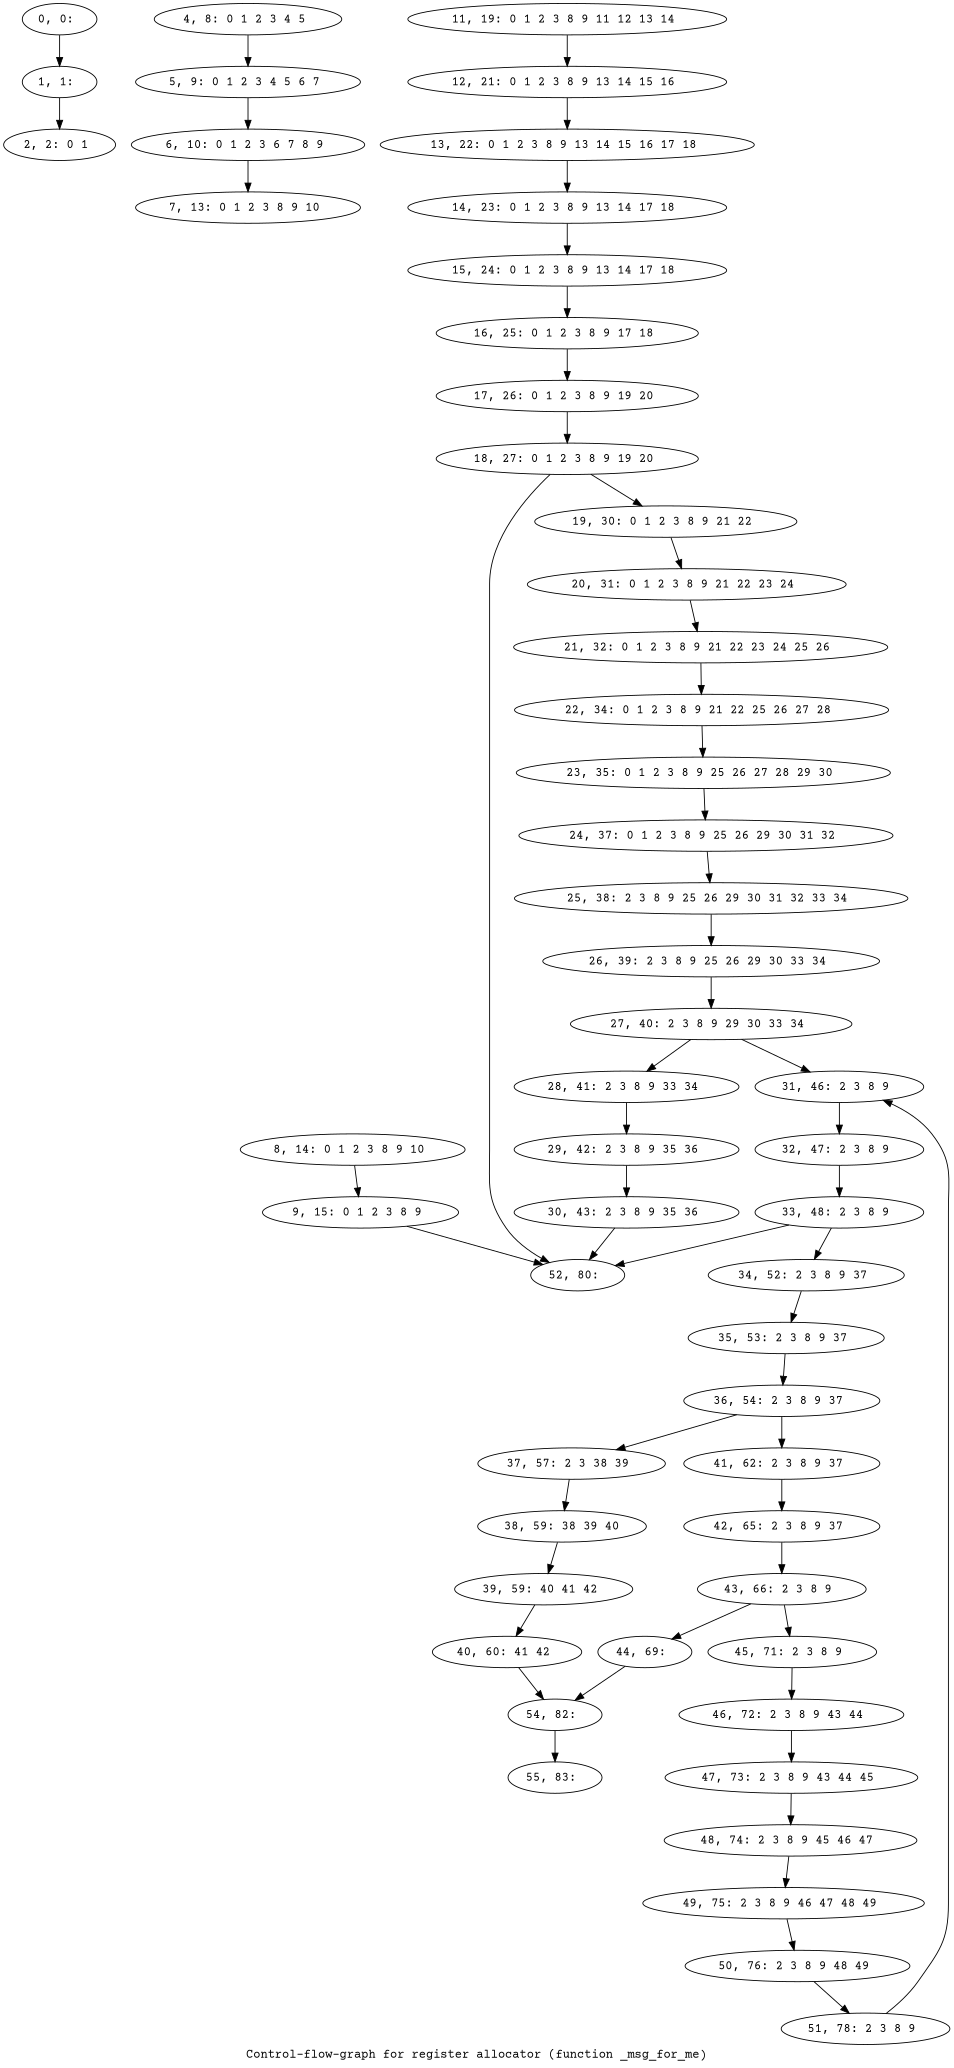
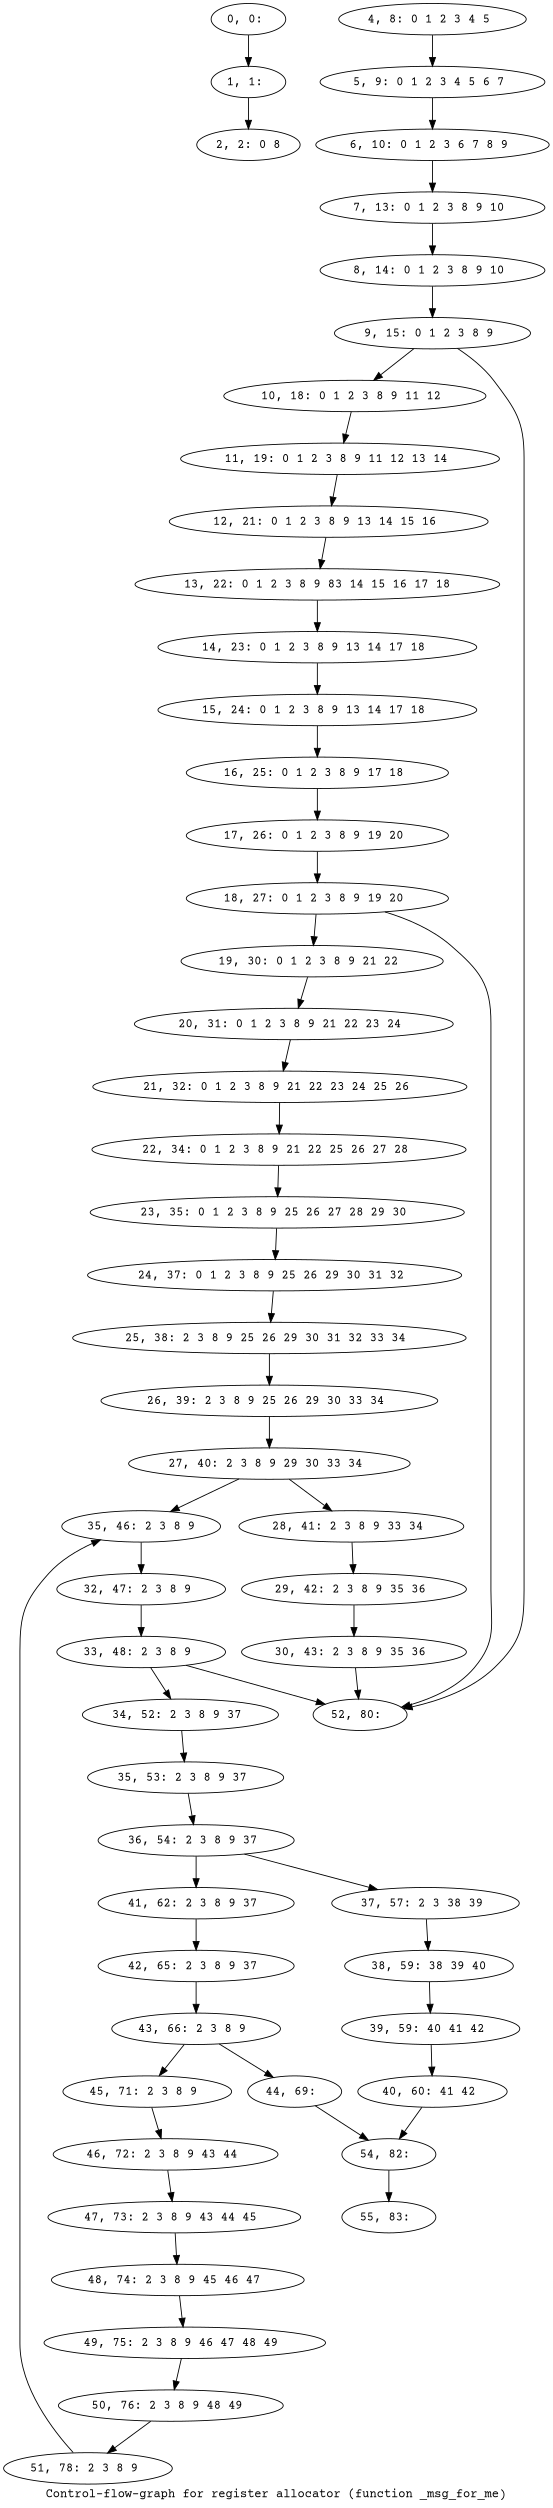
node "2, 2: 0 1": label "2, 2: 0 1" -> "2, 2: 0 8"
node "13, 22: 0 1 2 3 8 9 13 14 15 16 17 18": label "13, 22: 0 1 2 3 8 9 13 14 15 16 17 18" -> "13, 22: 0 1 2 3 8 9 83 14 15 16 17 18"
edge "7, 13: 0 1 2 3 8 9 10" -> "8, 14: 0 1 2 3 8 9 10": added
node "10, 18: 0 1 2 3 8 9 11 12": added
node "31, 46: 2 3 8 9": label "31, 46: 2 3 8 9" -> "35, 46: 2 3 8 9"
